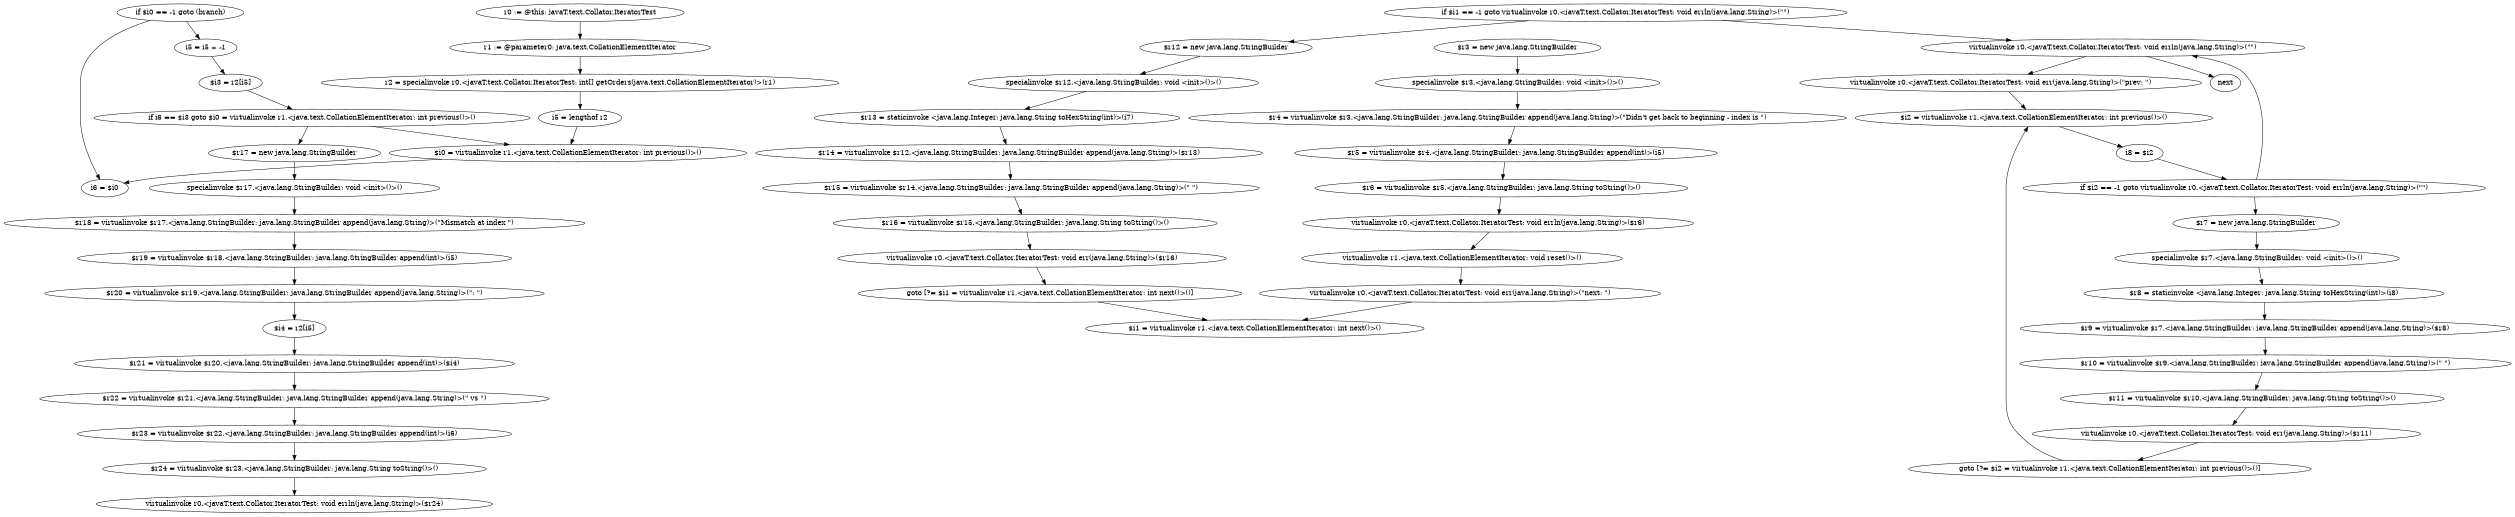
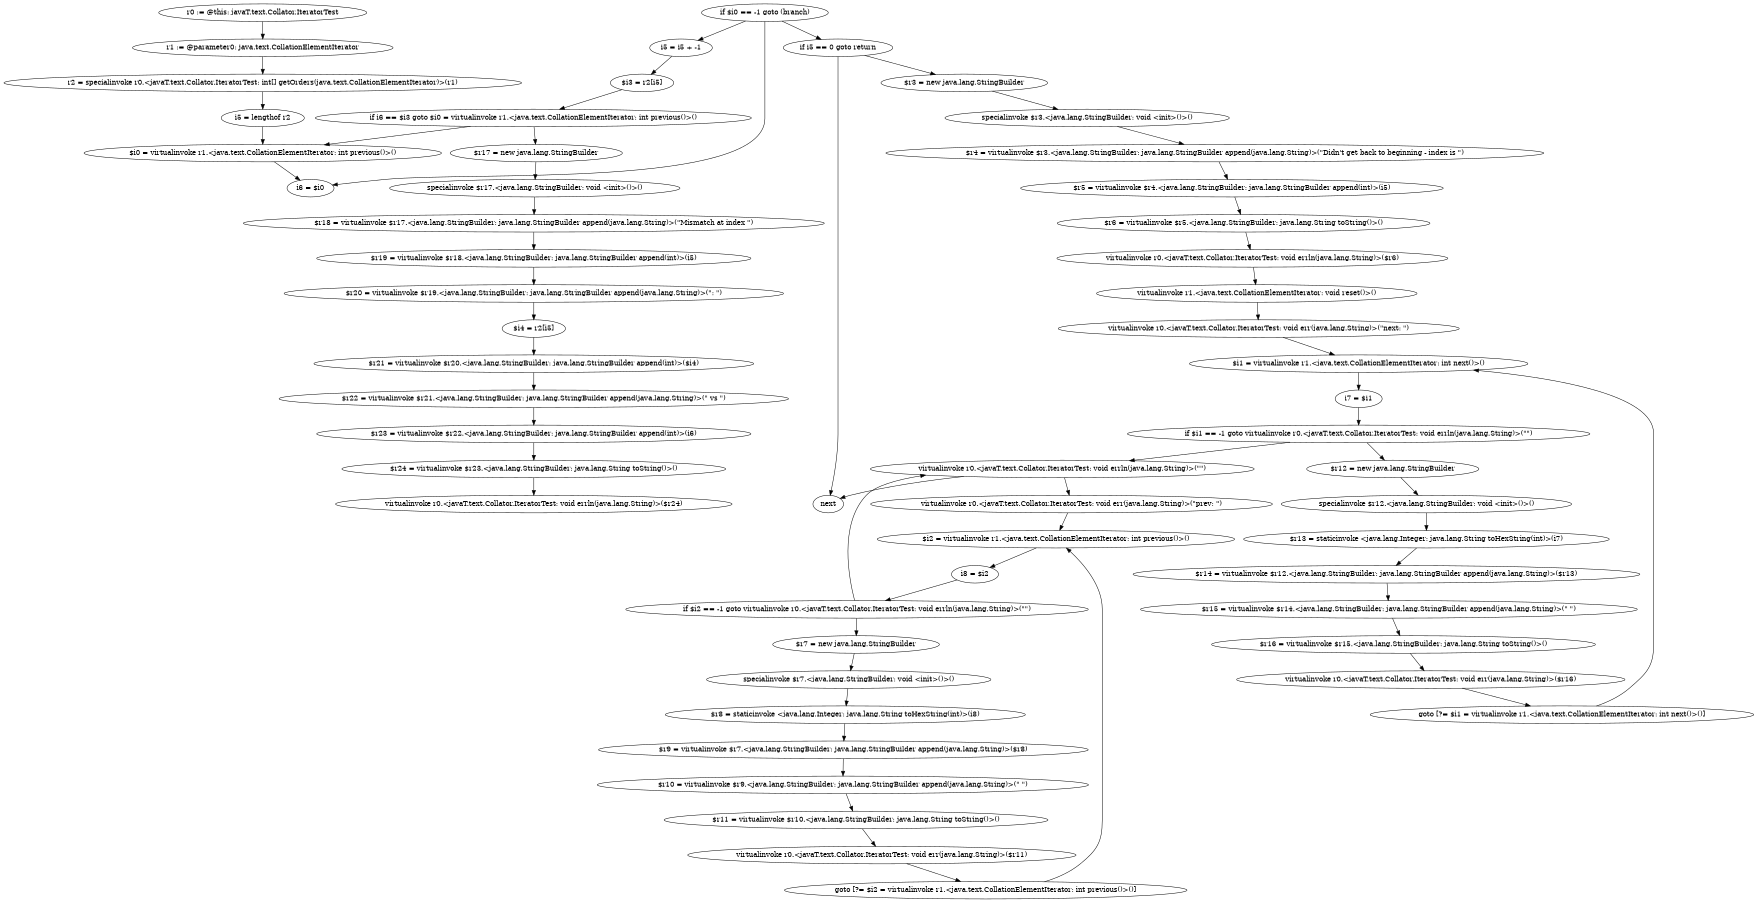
node "if i5 == 0 goto return": added
node "i7 = $i1": added
